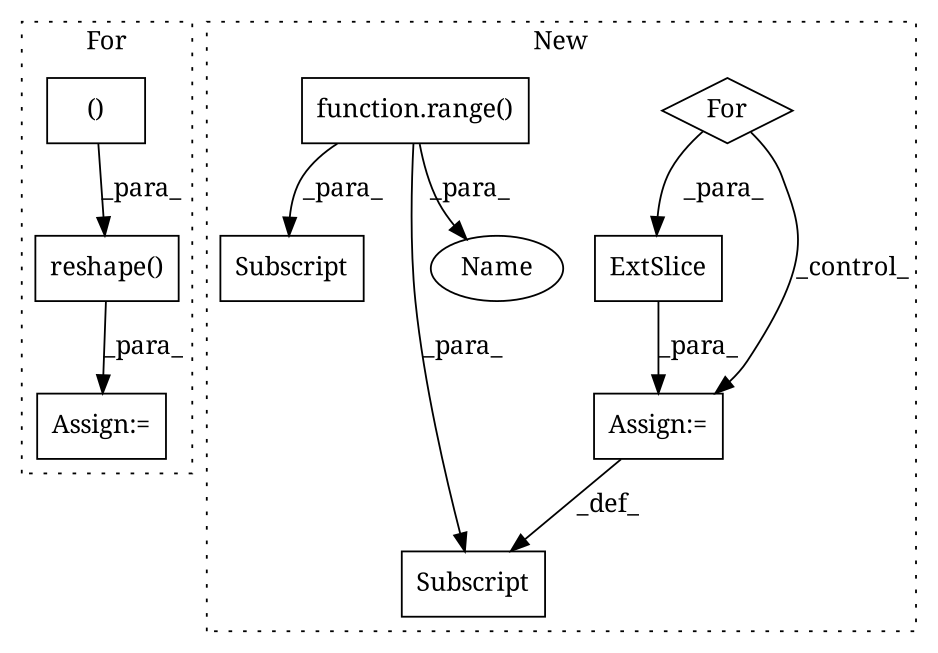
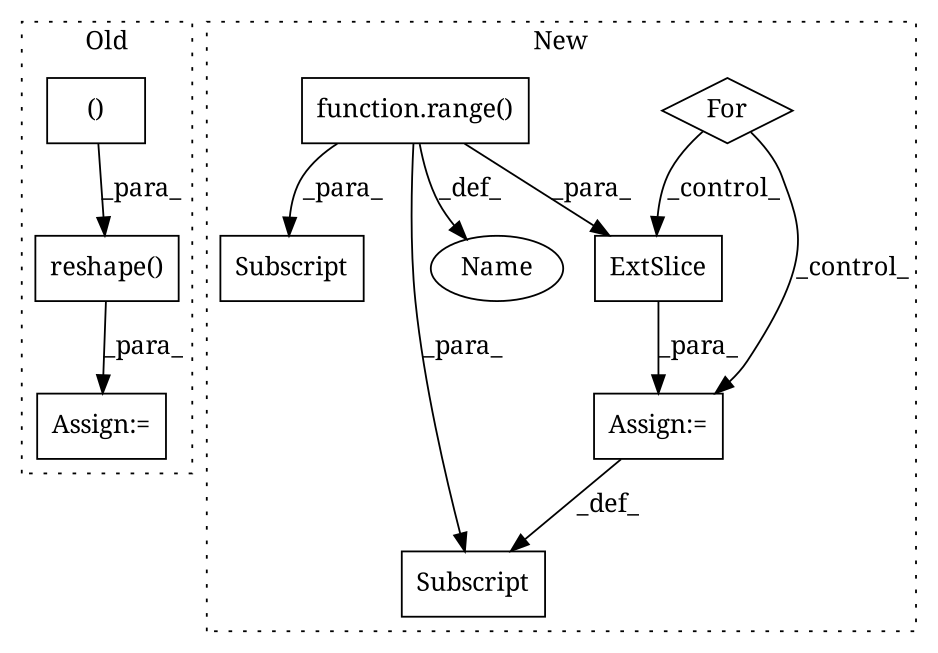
cluster "For": label "For" -> "Old"
edge "function.range()" -> "ExtSlice": added, label "_para_"
edge "function.range()" -> "Name": label "_para_" -> "_def_"
edge "For" -> "ExtSlice": label "_para_" -> "_control_"
